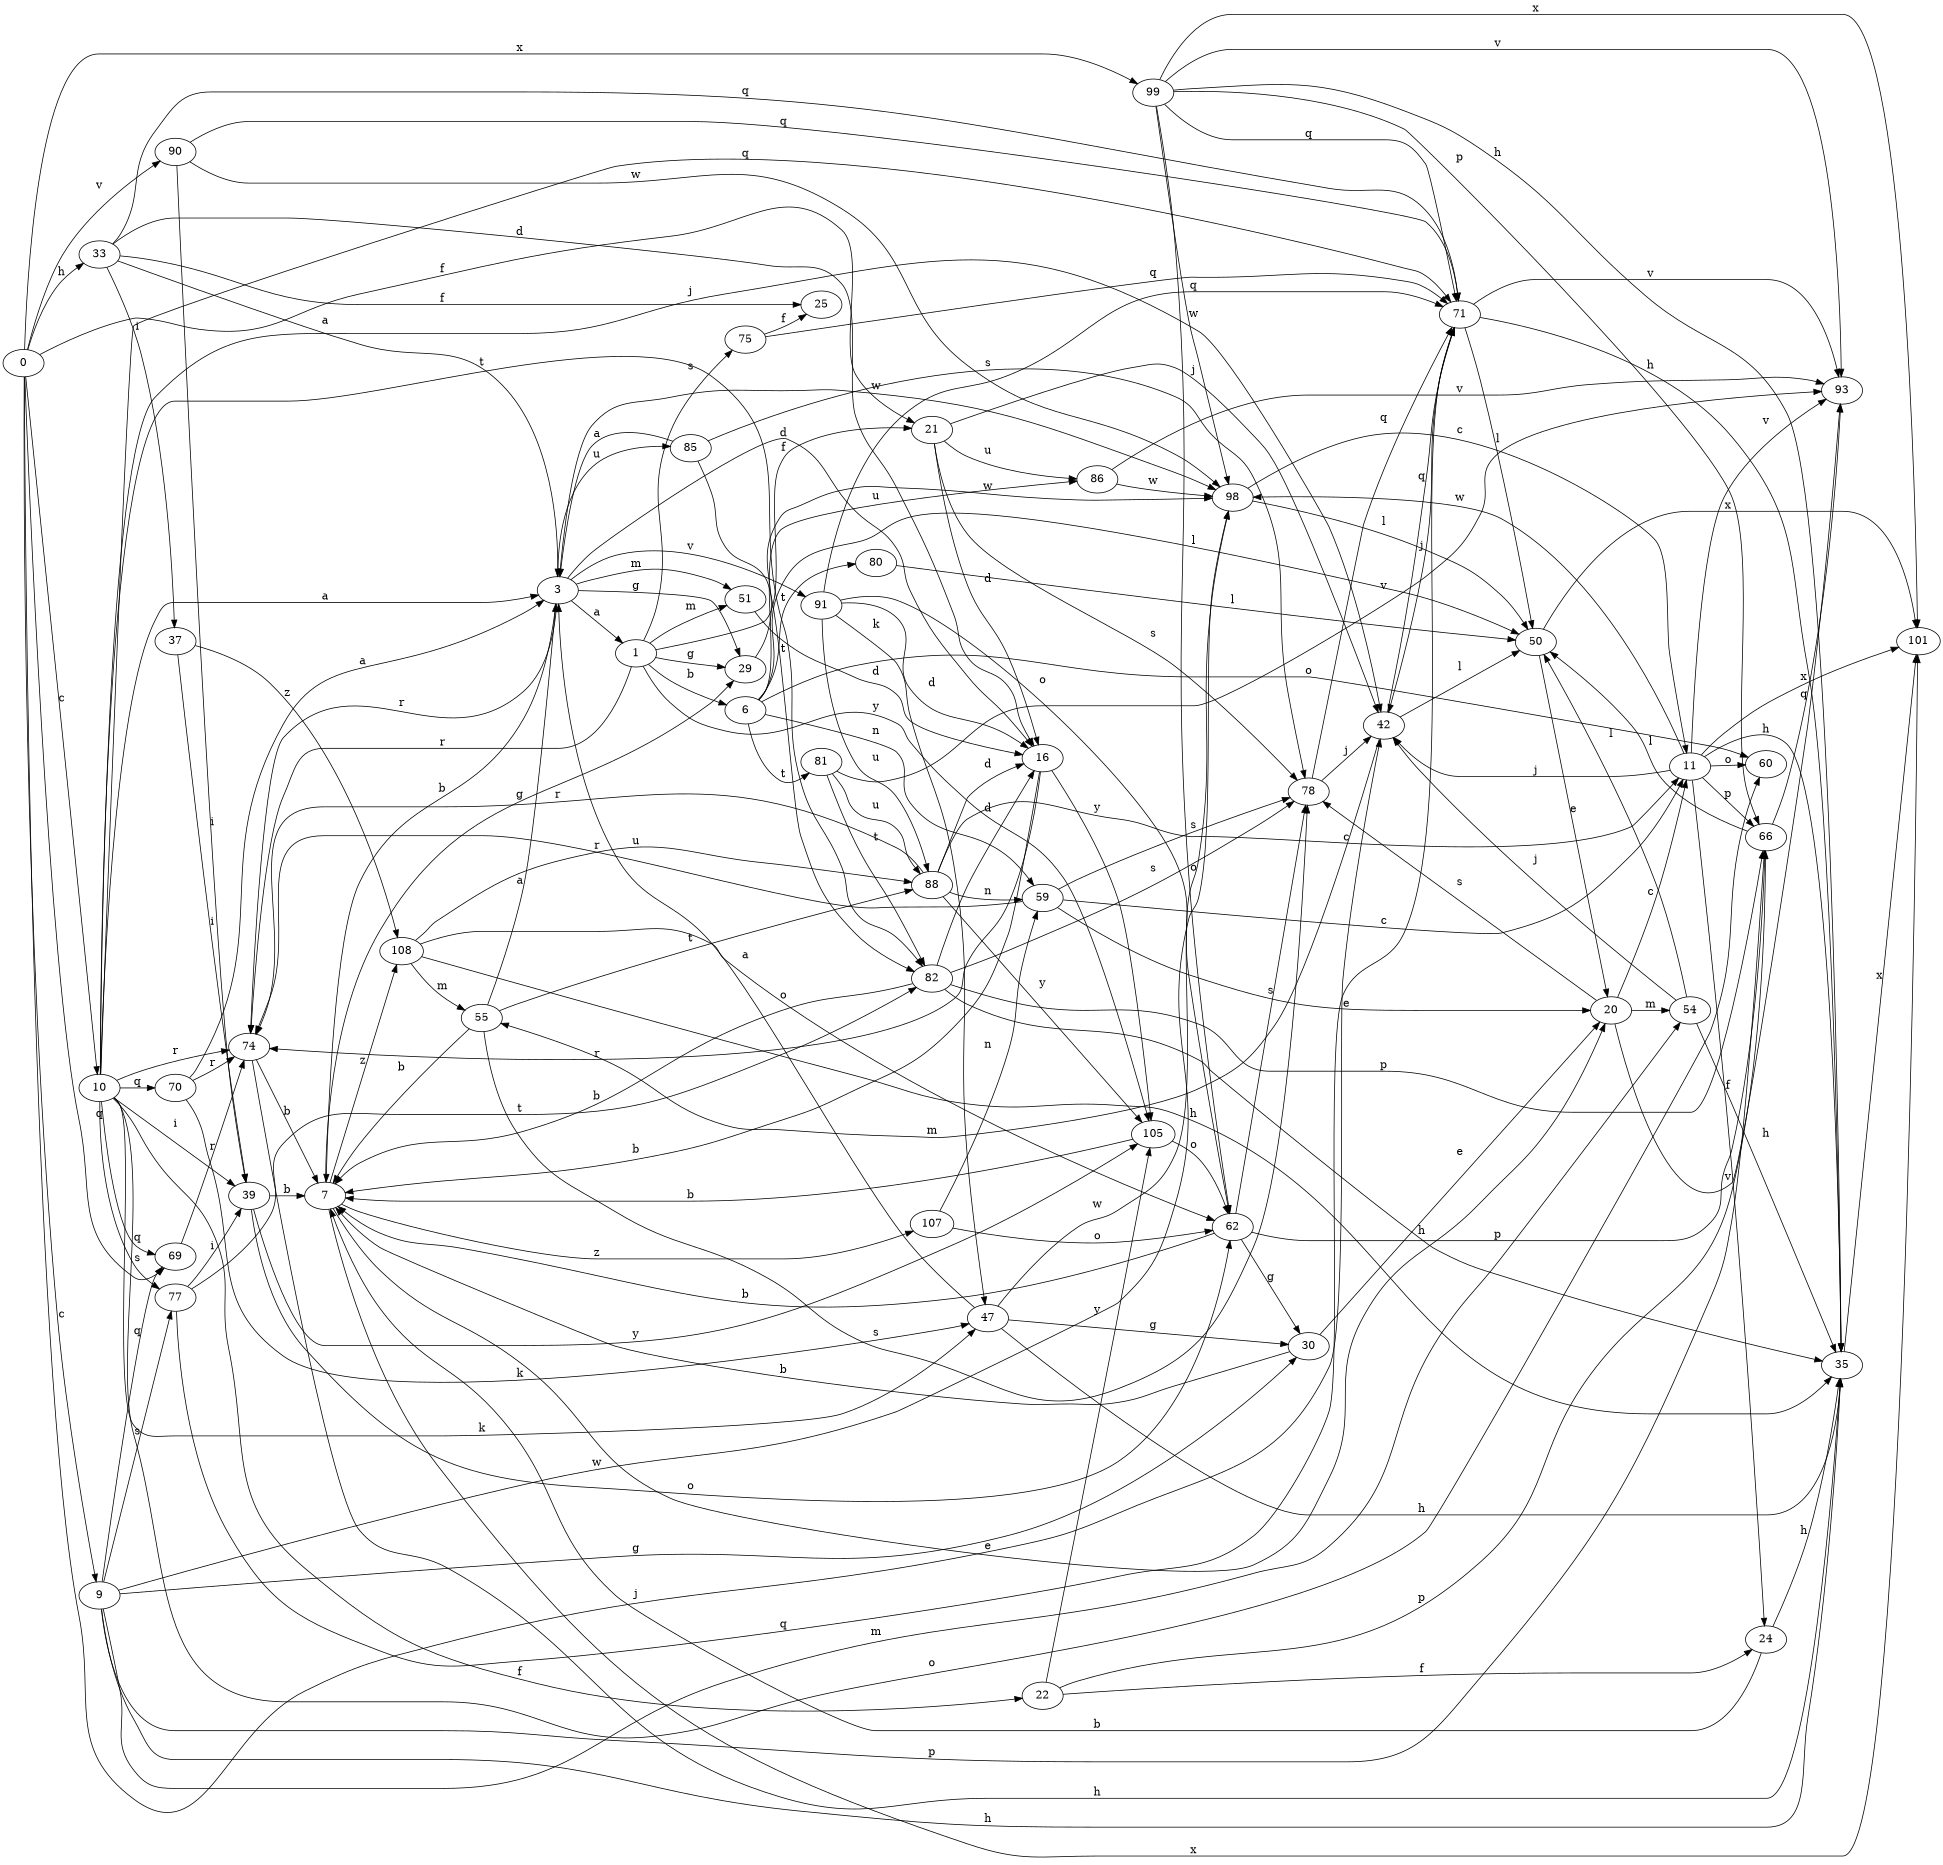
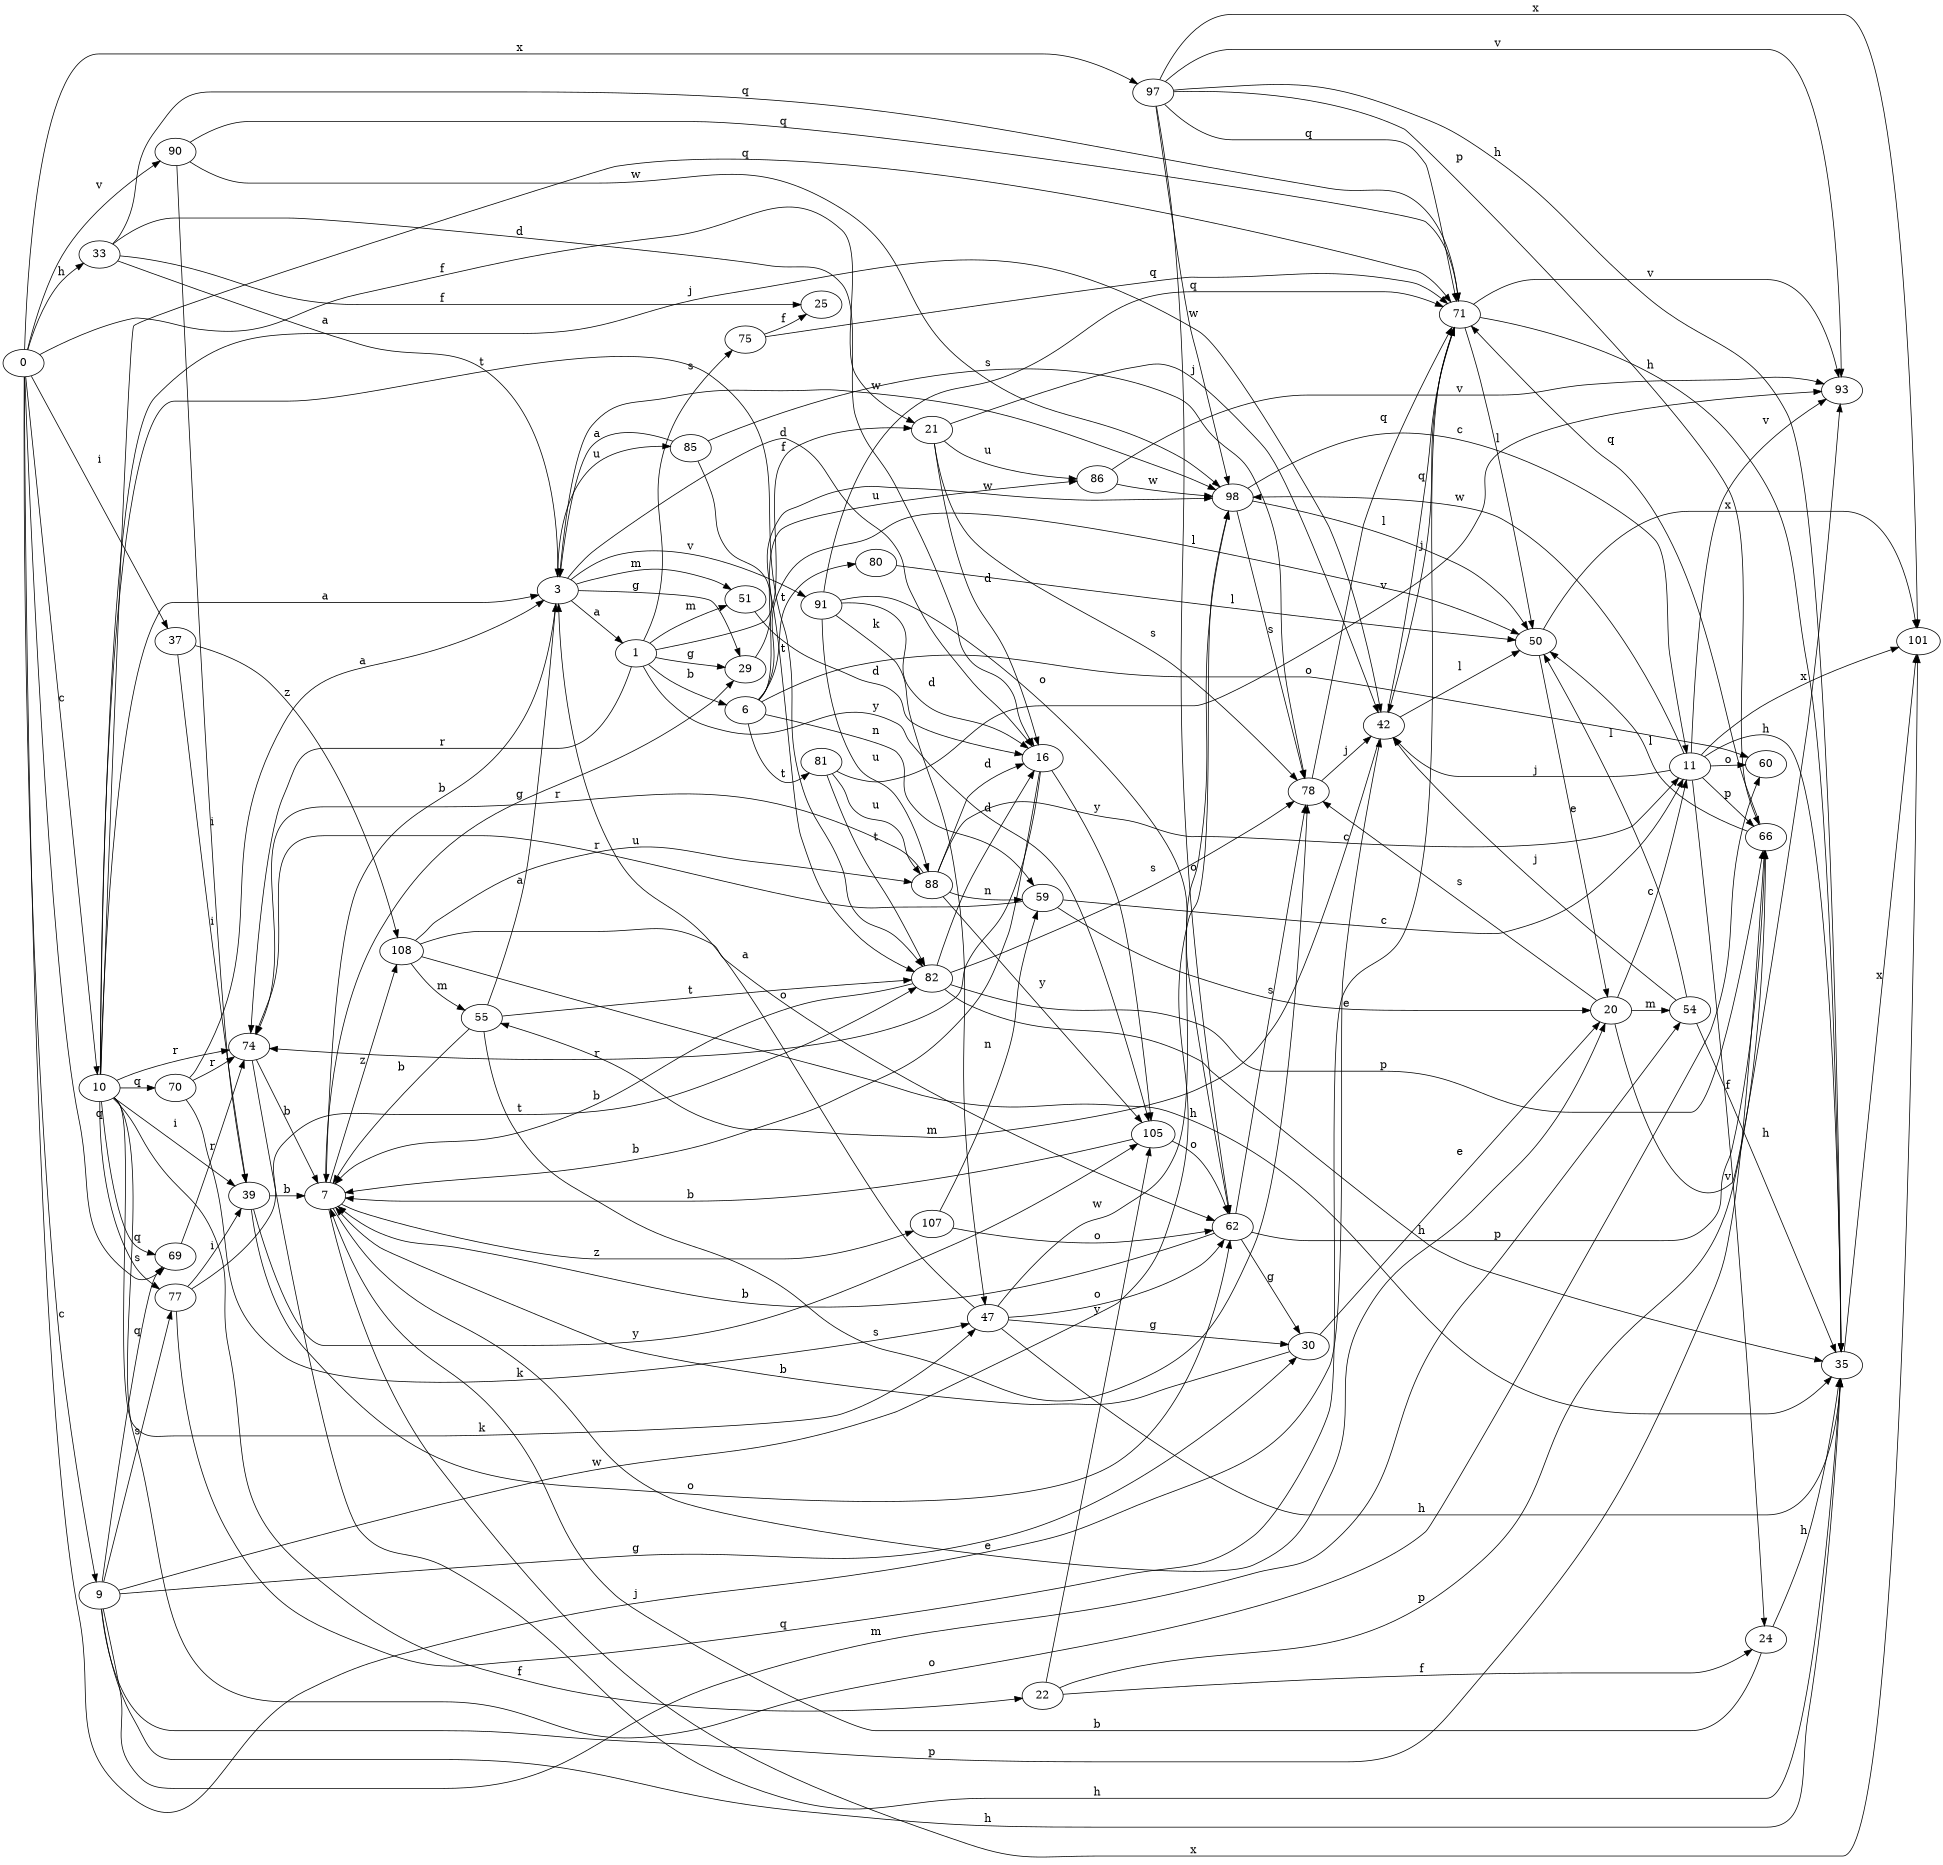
node "99": label "99" -> "97"
edge "33" -> "37": now "0" -> "37"
edge "66" -> "93": now "66" -> "71"
edge "3" -> "74": removed, label "r"
edge "59" -> "78": now "98" -> "78"
edge "55" -> "88": now "55" -> "82"
edge "47" -> "62": added, label "o"
